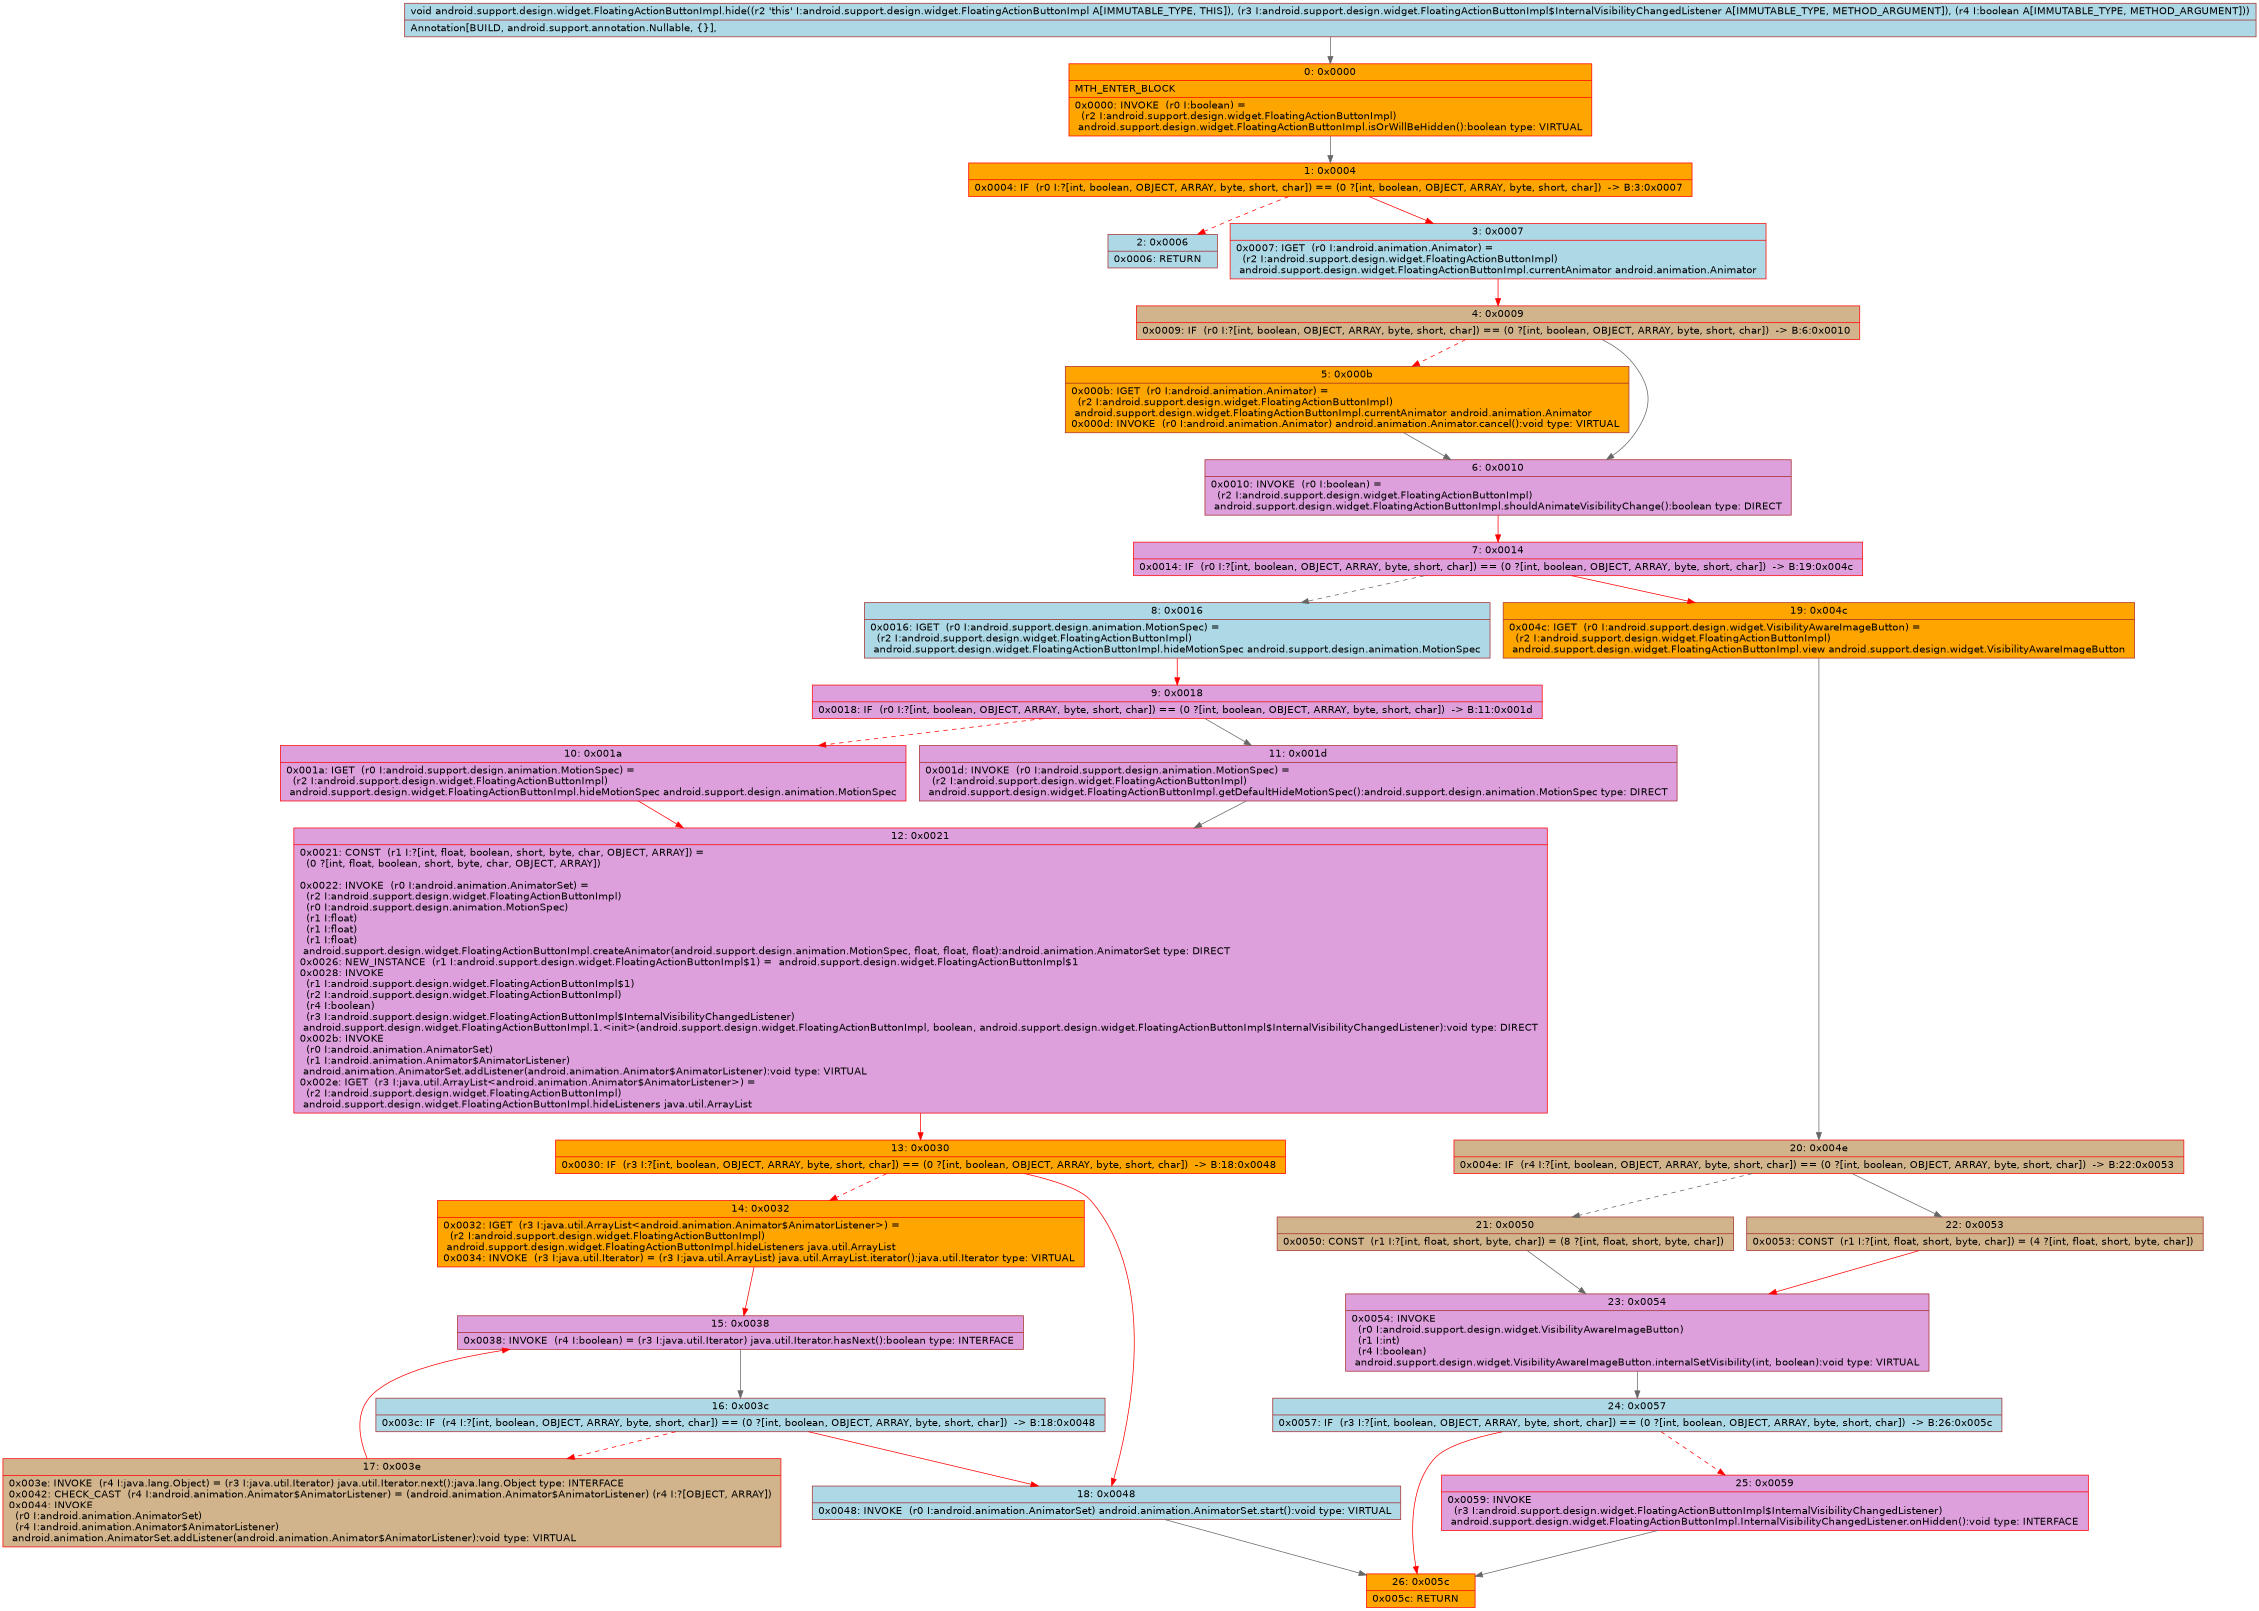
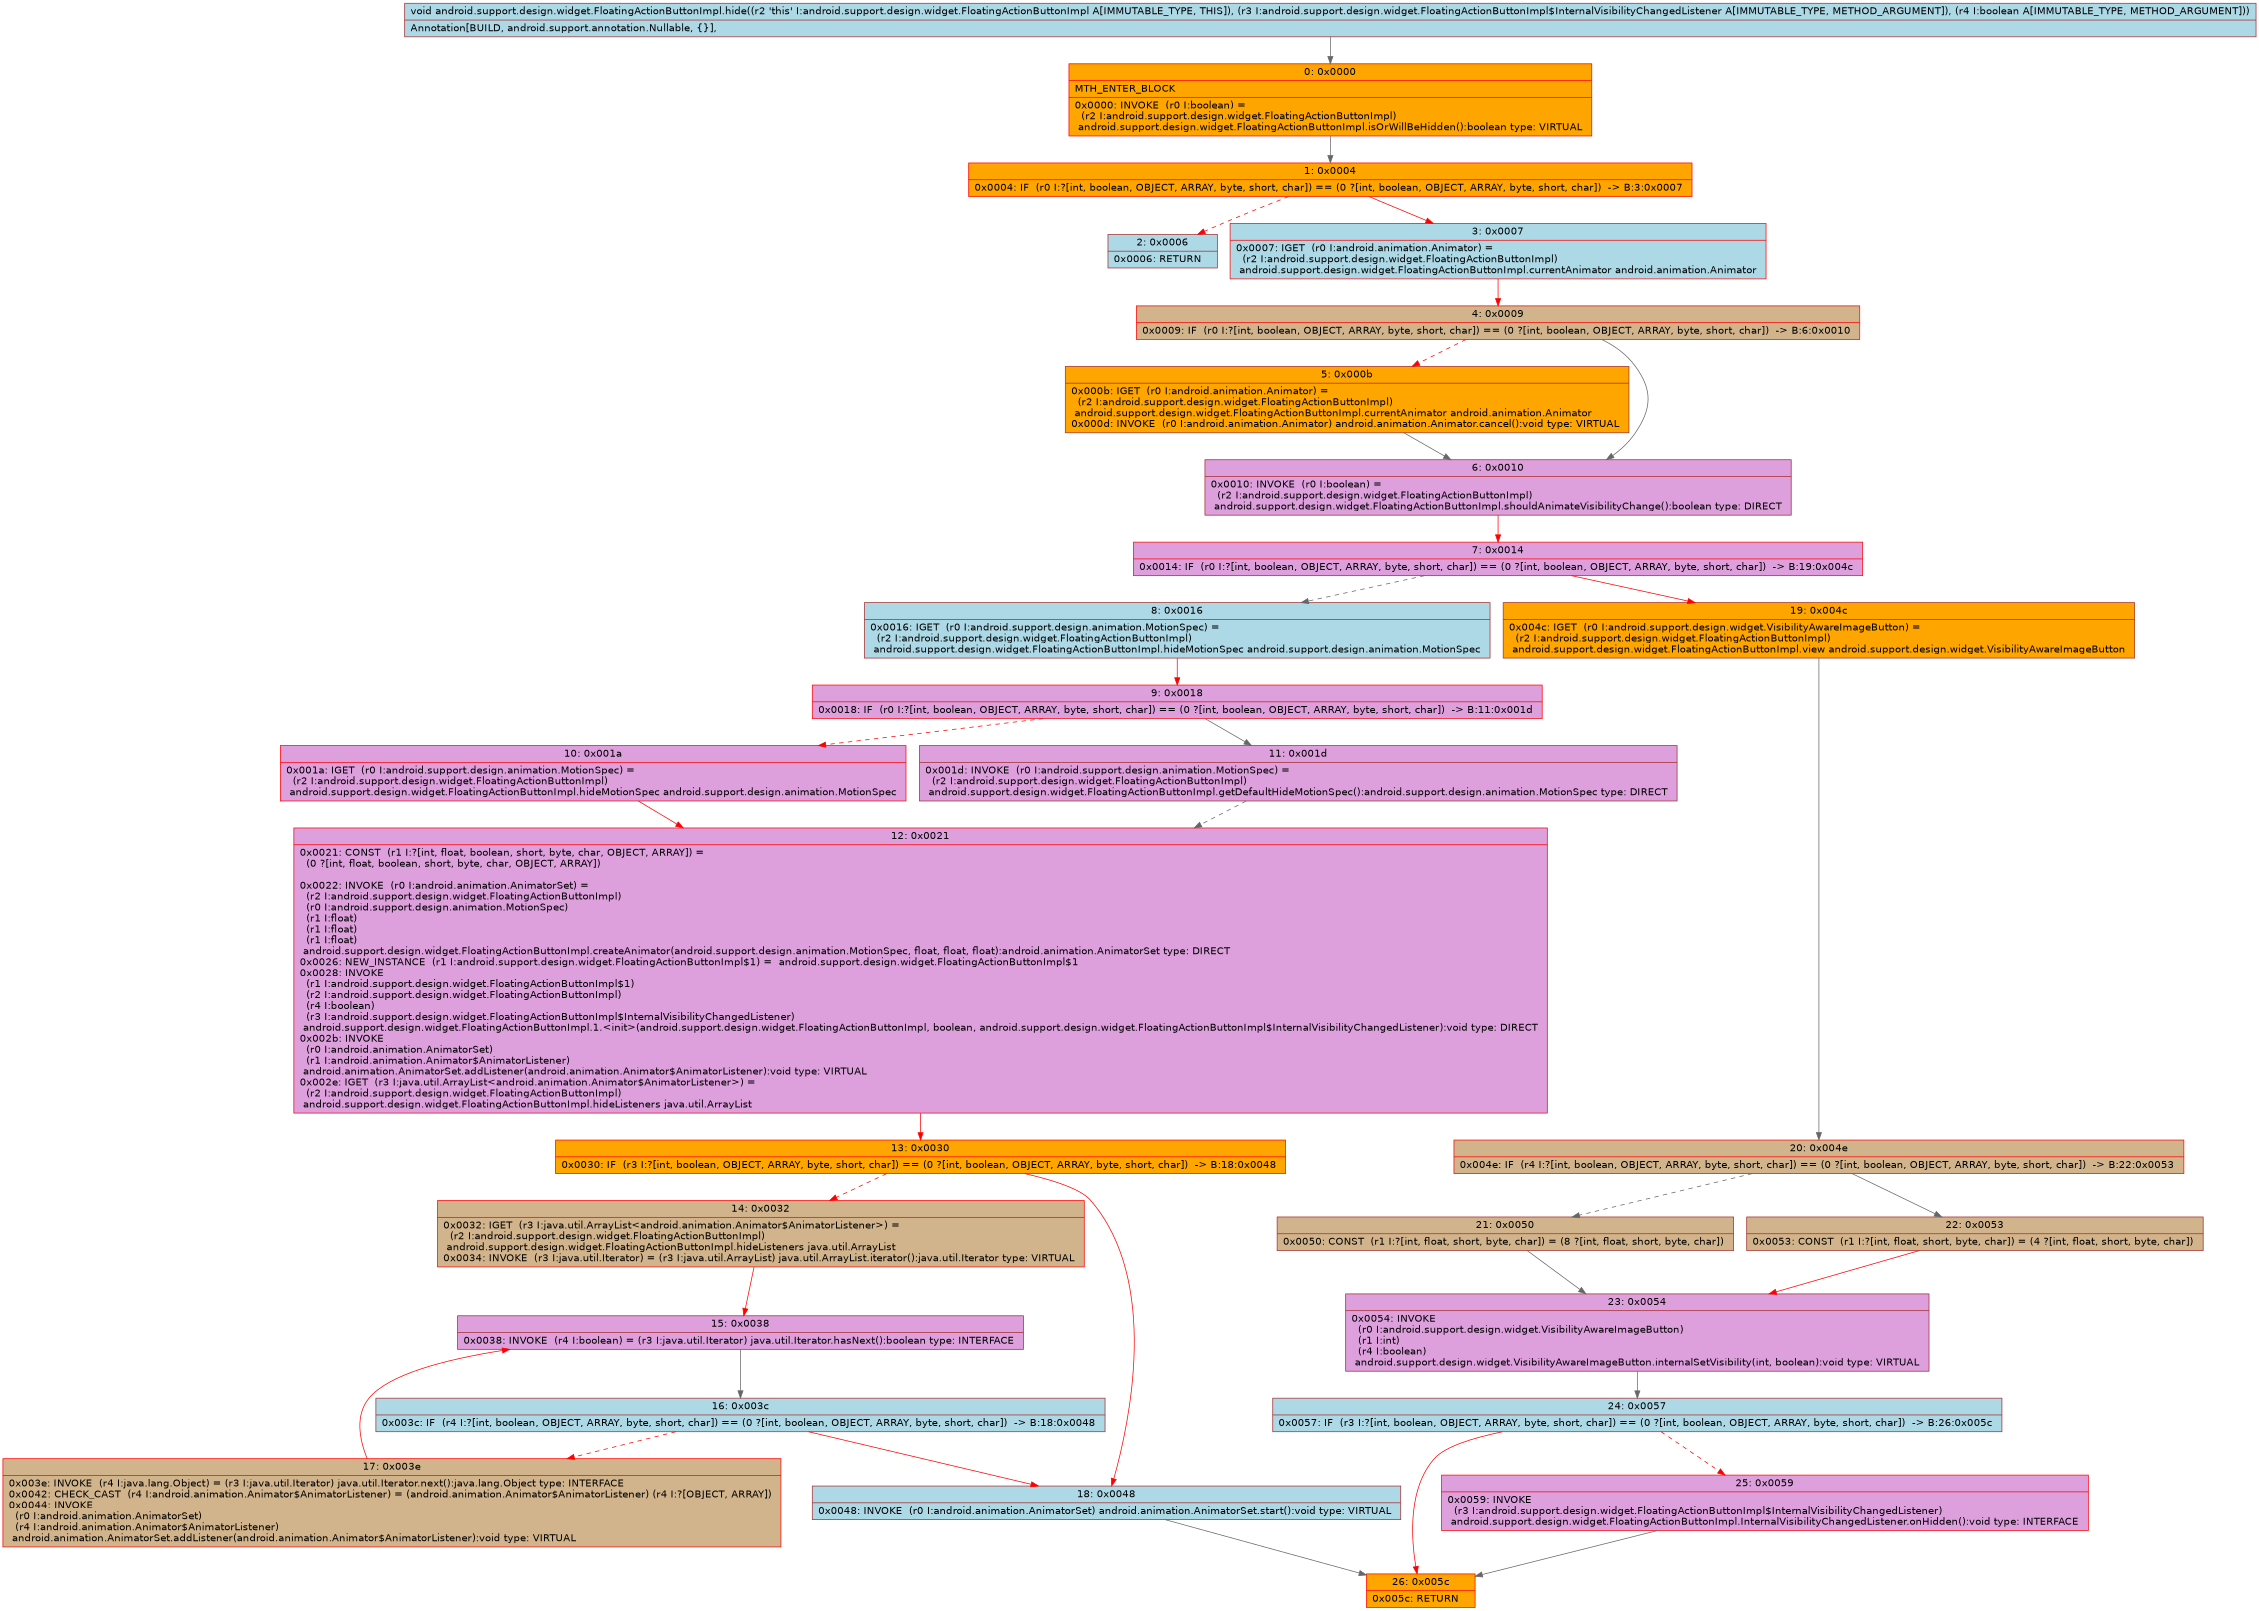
edge "11: 0x001d" -> "12: 0x0021": style solid -> dashed
node "14: 0x0032": fillcolor orange -> tan
